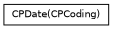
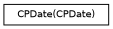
node "CPDate(CPCoding)": label "CPDate(CPCoding)" -> "CPDate(CPDate)"
